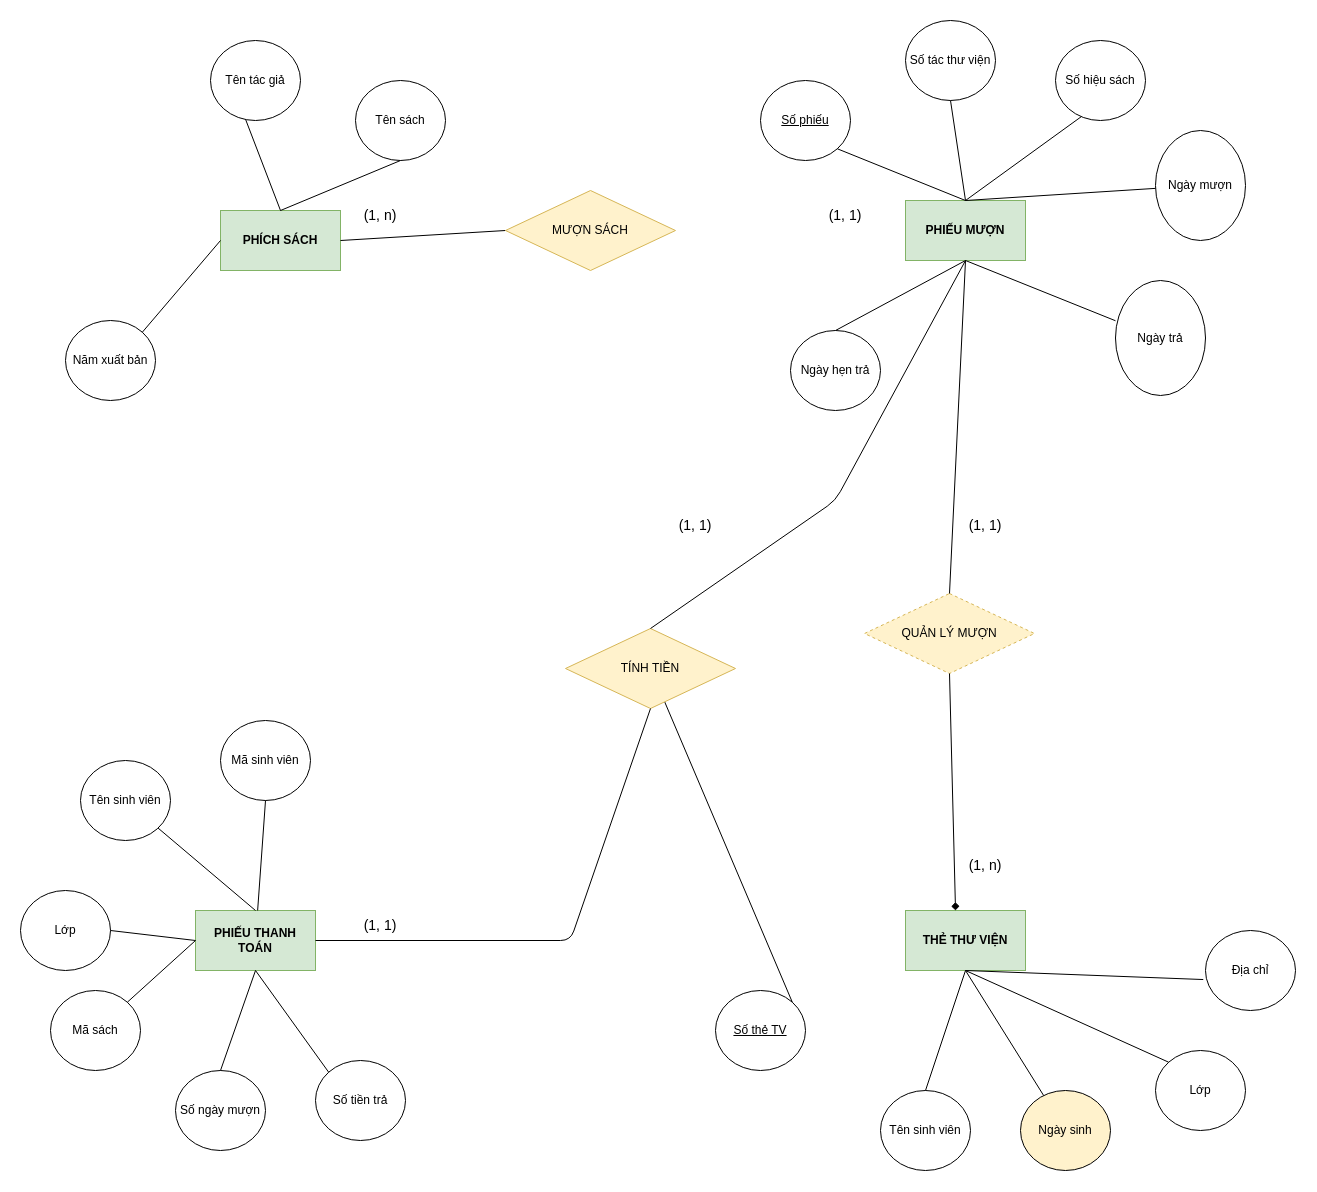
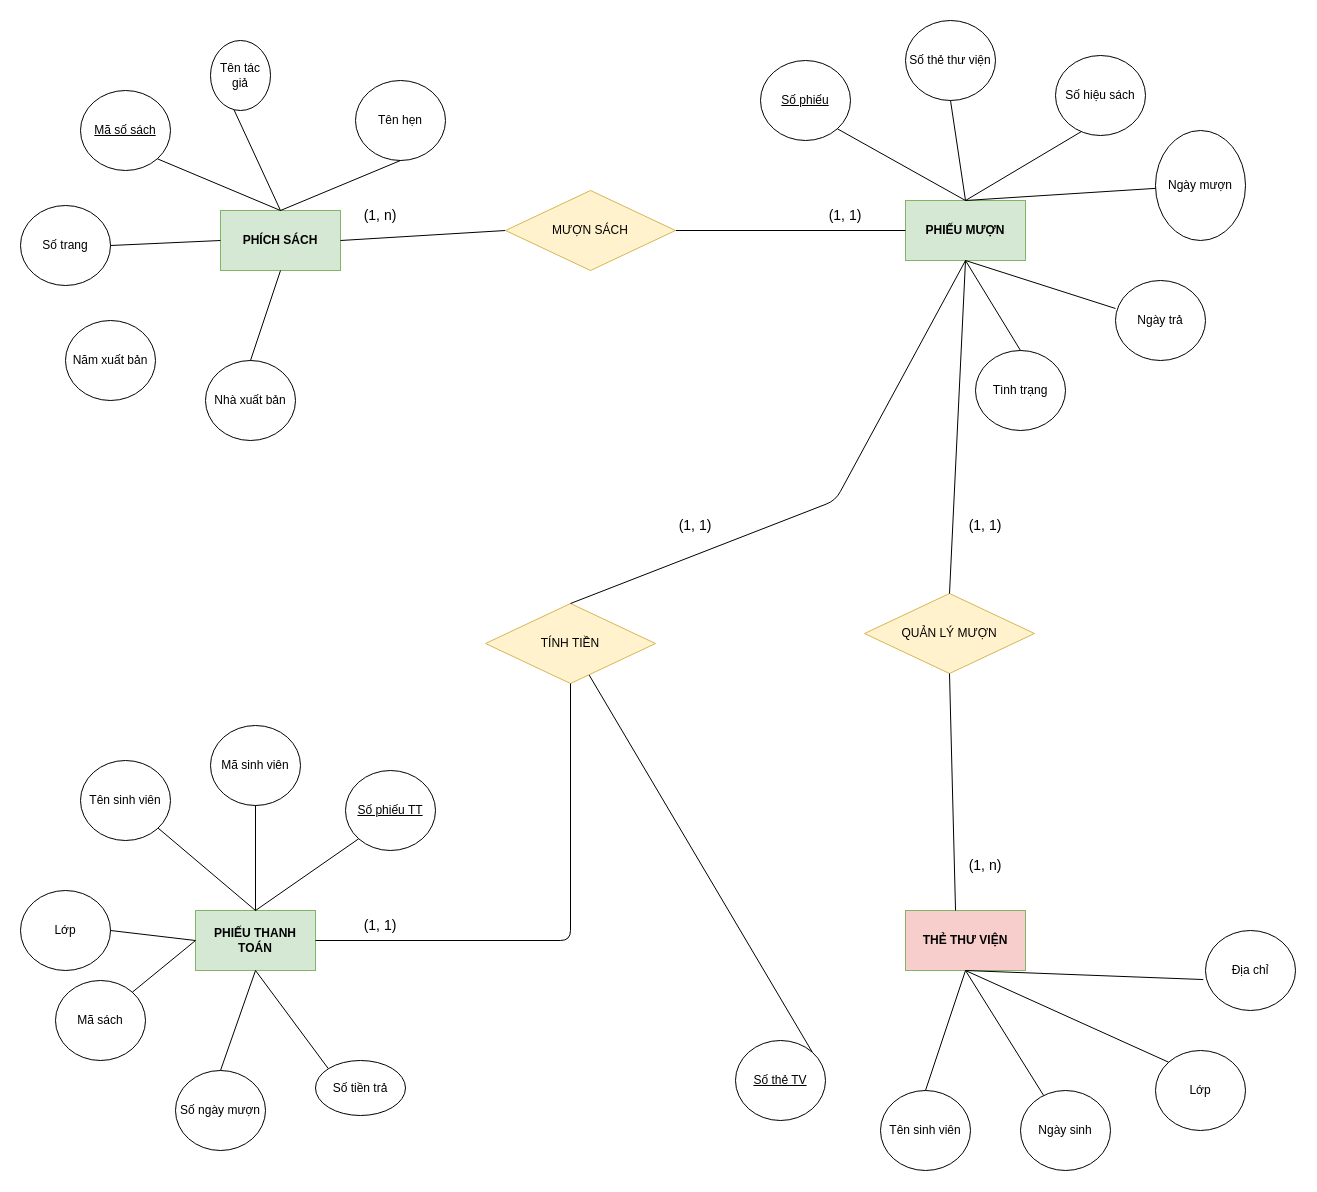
node "Số tác thư viện": label "Số tác thư viện" -> "Số thẻ thư viện"
node "Tên tác giả": size 90x80 -> 60x70
node "Số hiệu sách": moved (1101, 81) -> (1101, 96)
node "Tên sách": label "Tên sách" -> "Tên hẹn"
node "Số phiếu": moved (806, 121) -> (806, 101)
node "Mã số sách": added
edge "Mã số sách" -- "PHÍCH SÁCH": added
edge "MƯỢN SÁCH" -- "PHIẾU MƯỢN": added
edge "PHÍCH SÁCH" -- "Số trang": added
node "Số trang": added
edge "PHÍCH SÁCH" -- "Năm xuất bản": removed
edge "PHIẾU MƯỢN" -- "Ngày hẹn trả": removed
edge "PHIẾU MƯỢN" -- "Tình trạng": added
edge "PHÍCH SÁCH" -- "Nhà xuất bản": added
node "Ngày trả": size 90x115 -> 90x80
node "Ngày hẹn trả": removed
node "Tình trạng": added
node "Nhà xuất bản": added
node "QUẢN LÝ MƯỢN": style dashed -> solid
node "TÍNH TIỀN": moved (651, 669) -> (571, 644)
node "Mã sinh viên": moved (266, 761) -> (256, 766)
node "Số phiếu TT": added
edge "Số phiếu TT" -- "PHIẾU THANH TOÁN": added
edge "QUẢN LÝ MƯỢN" -> "THẺ THƯ VIỆN": arrowhead diamond -> none
node "THẺ THƯ VIỆN": fillcolor #d5e8d4 -> #f8cecc
node "Mã sách": moved (96, 1031) -> (101, 1021)
node "Số thẻ TV": moved (761, 1031) -> (781, 1081)
node "Số tiền trả": size 90x80 -> 90x55
node "Ngày sinh": fillcolor #fff2cc -> #ffffff
